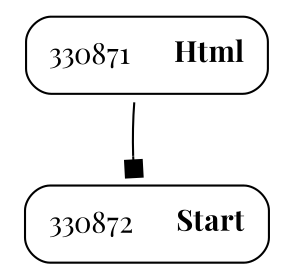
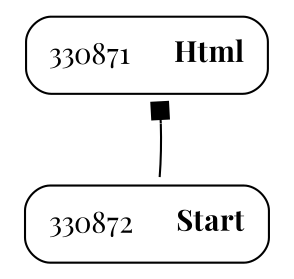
edge "330871" -> "330872": reversed
